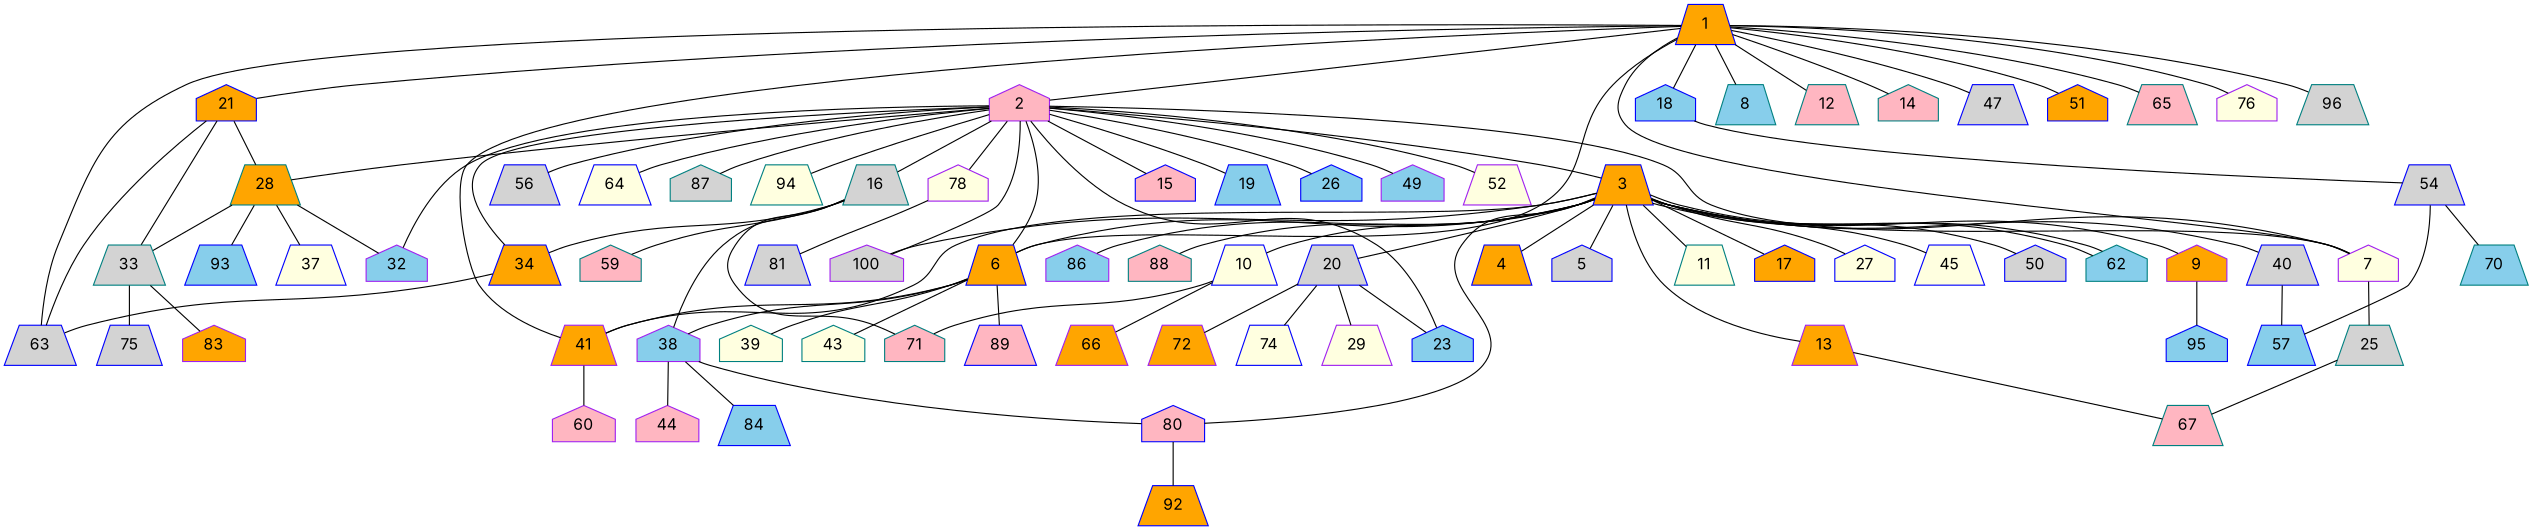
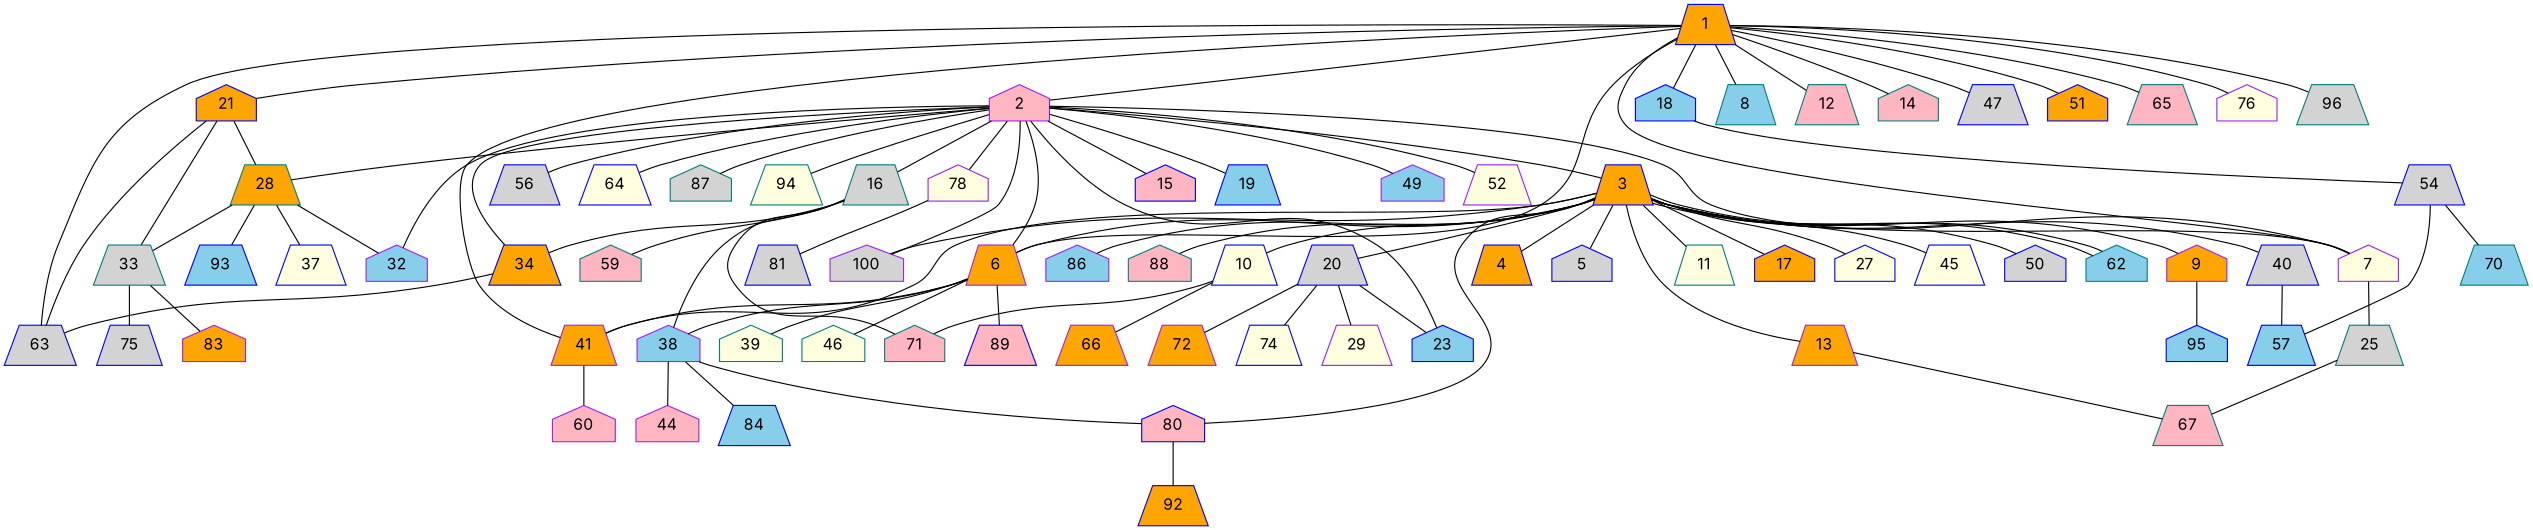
node "26": removed
node "6": color blue -> purple
node "43": label "43" -> "46"
